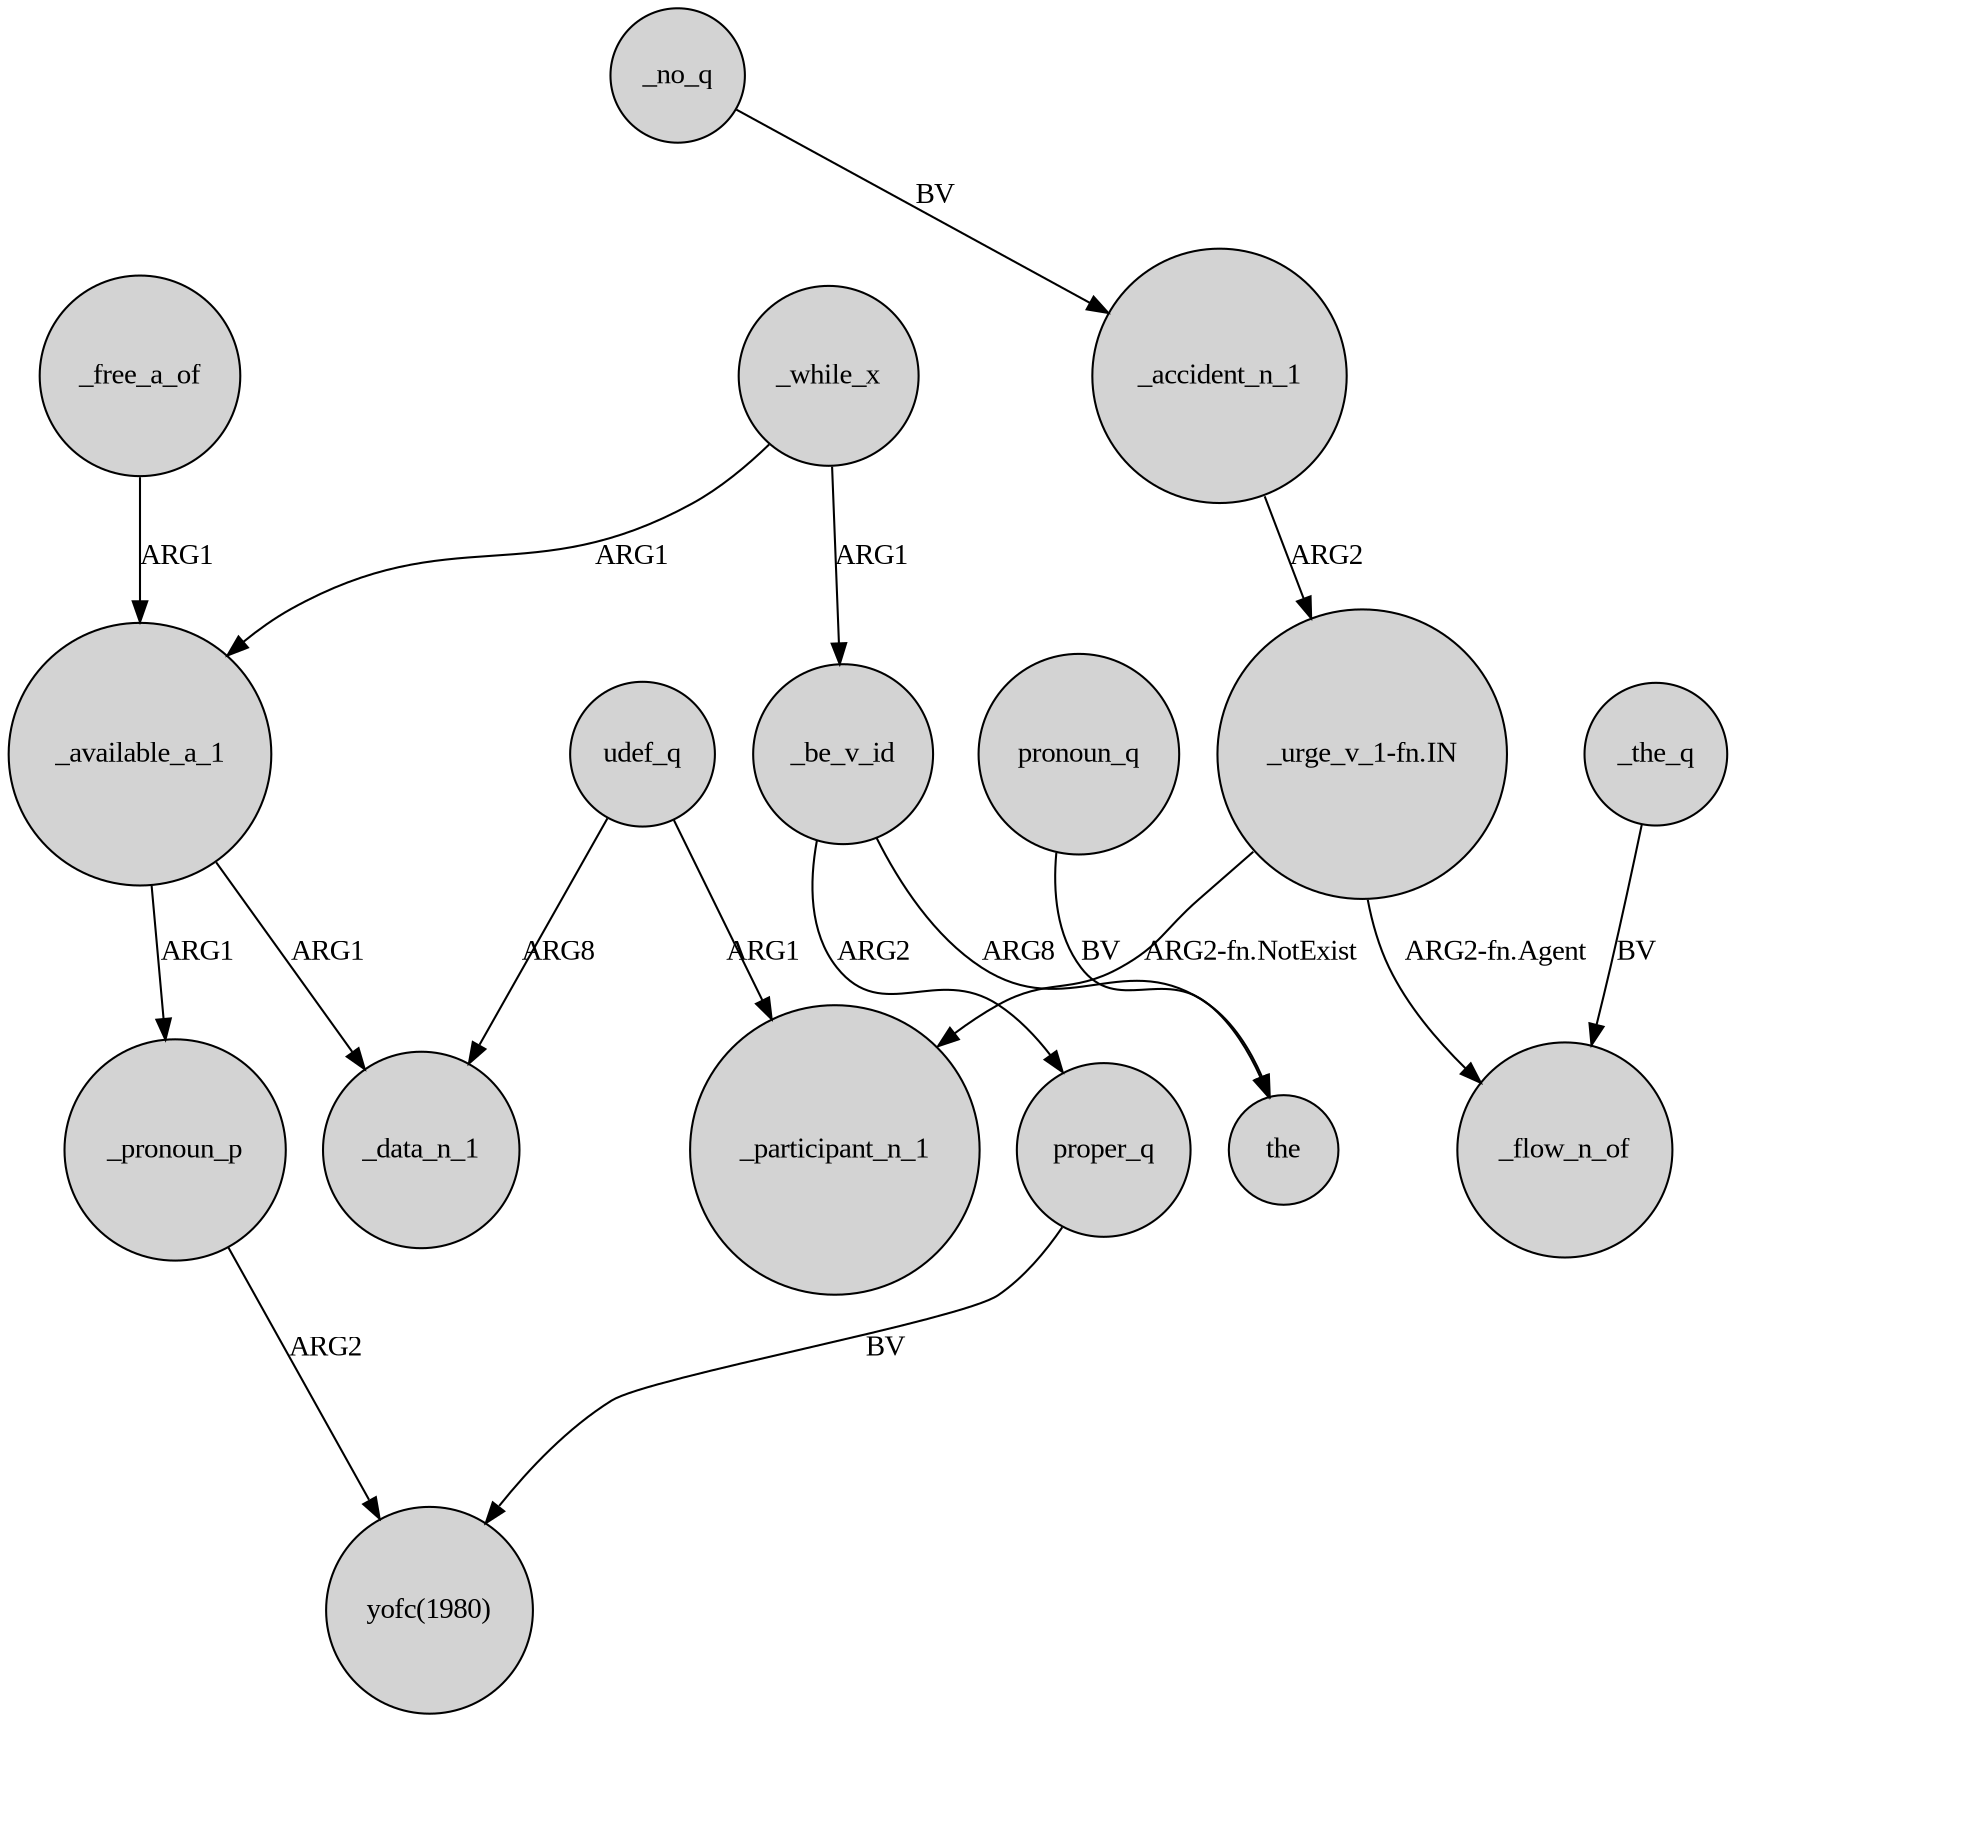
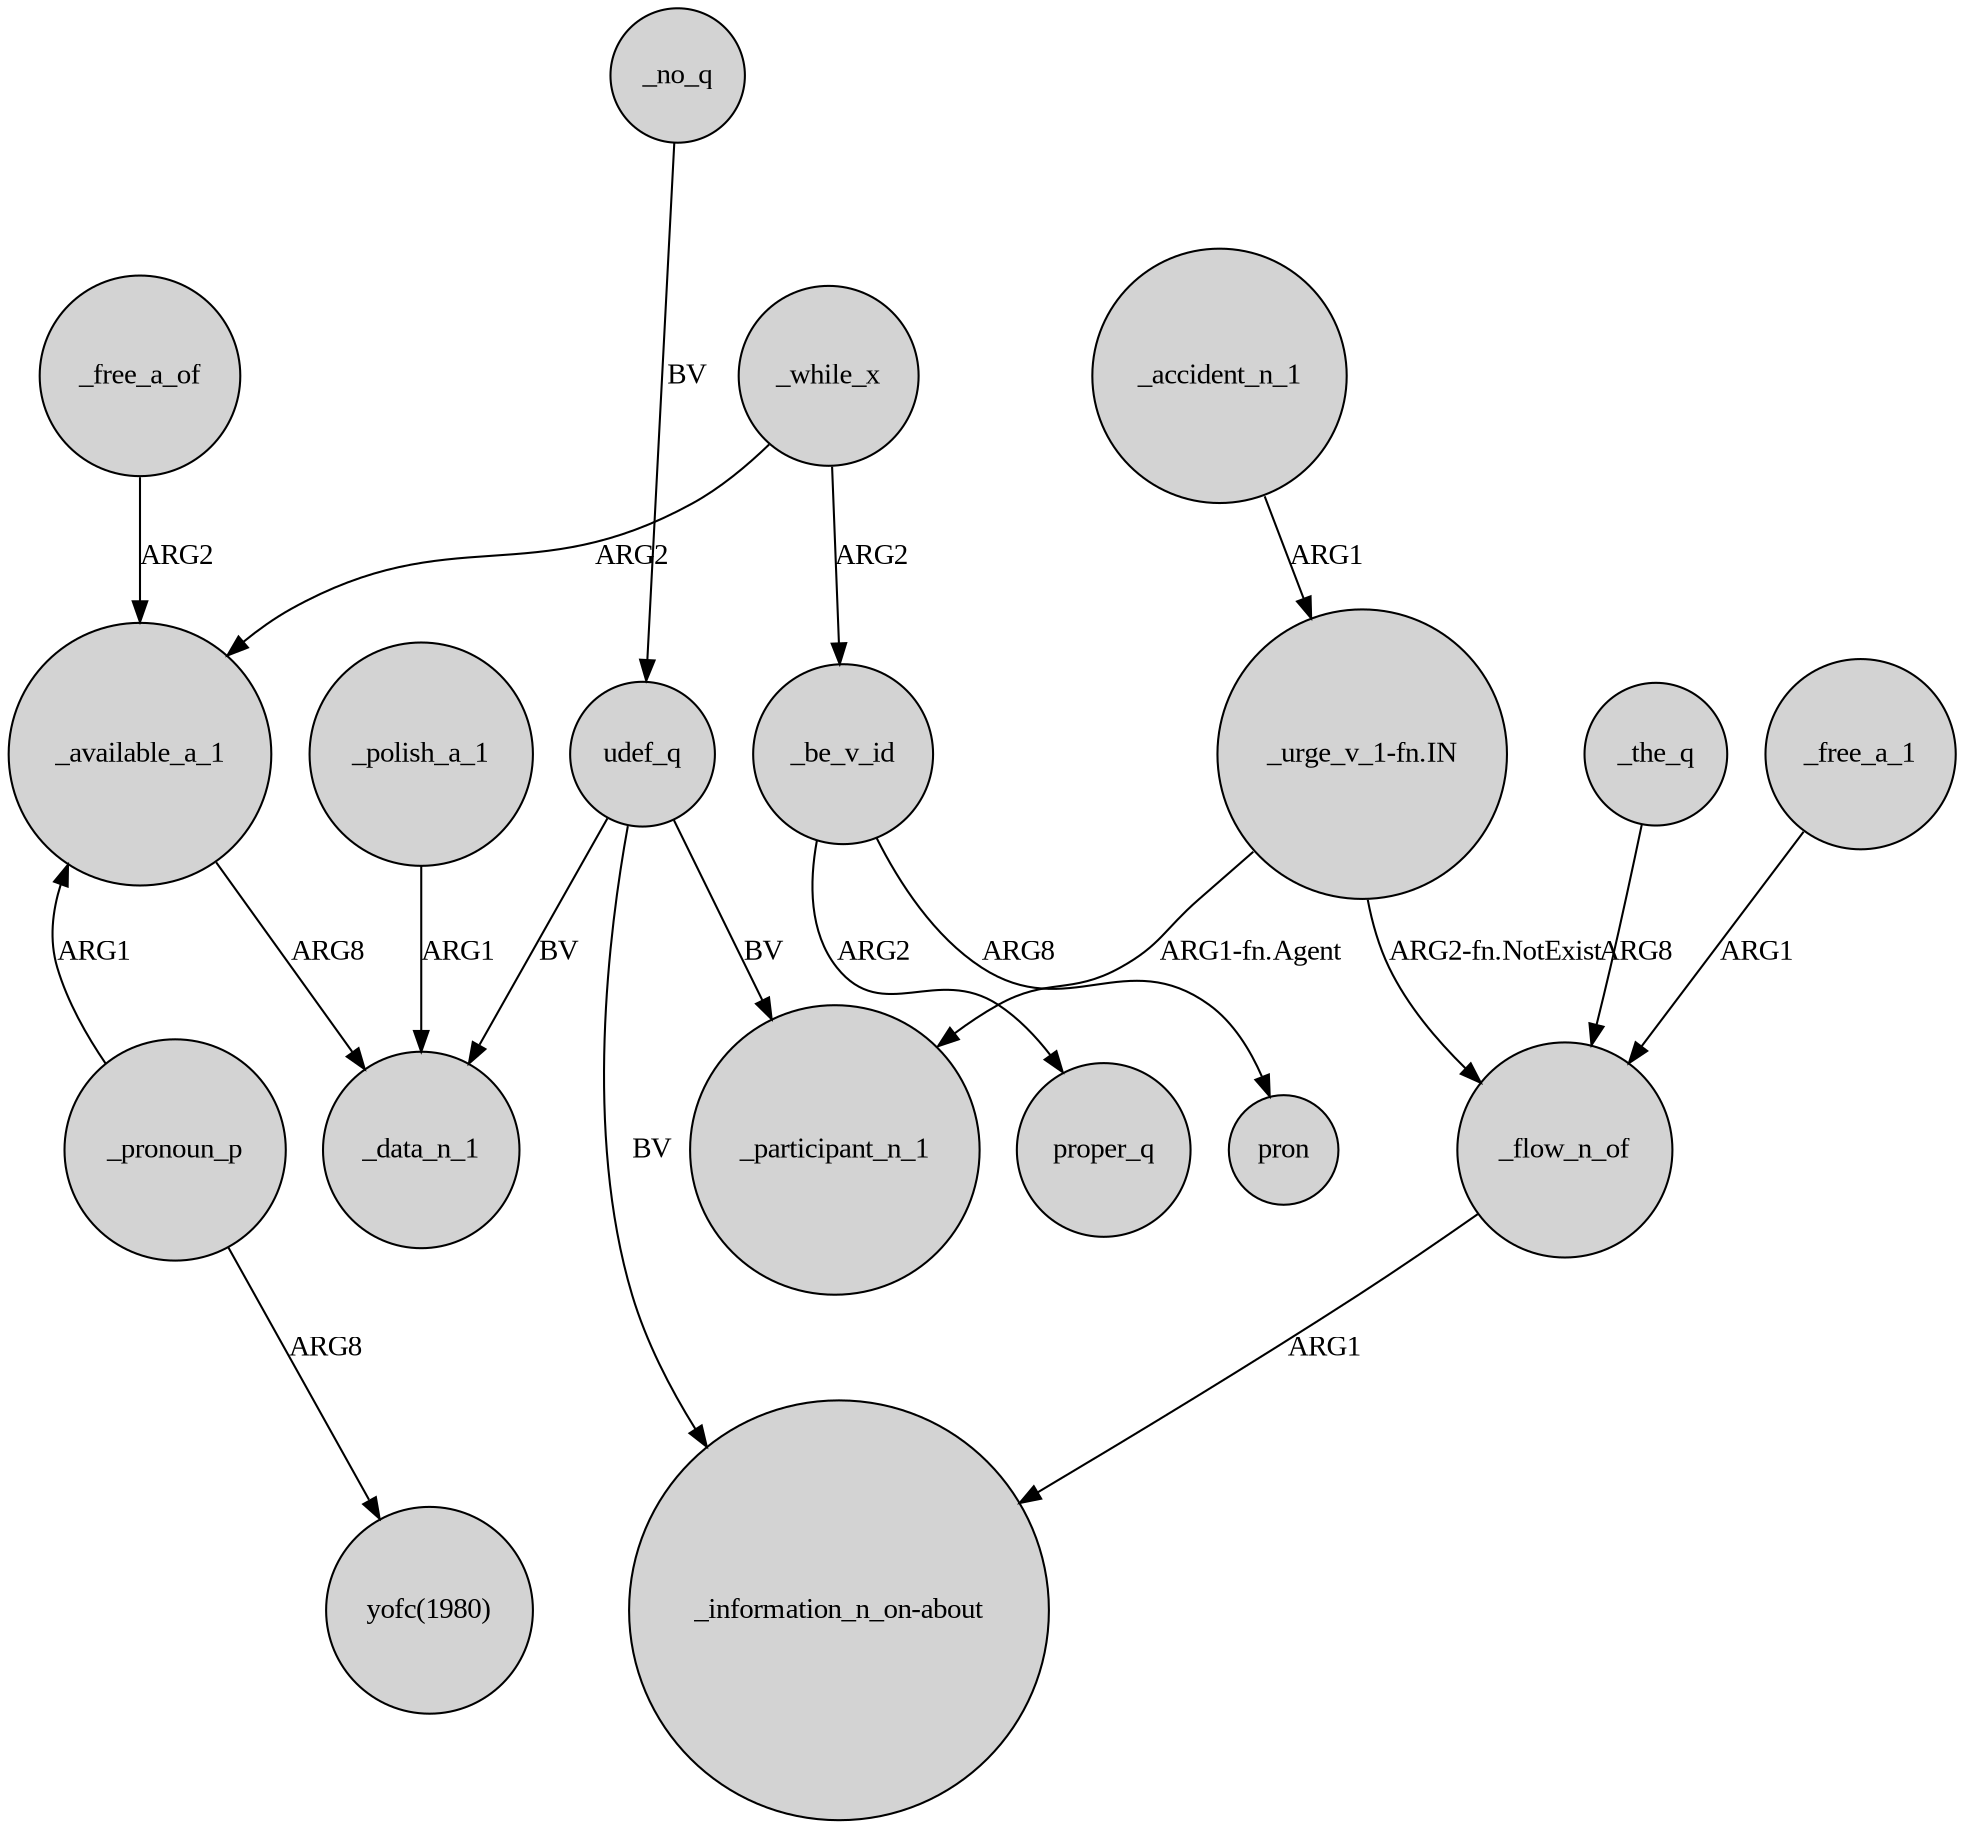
edge "_no_q" -> "_accident_n_1": now "_no_q" -> "udef_q"
edge "_free_a_of" -> "_available_a_1": label "ARG1" -> "ARG2"
edge "_while_x" -> "_available_a_1": label "ARG1" -> "ARG2"
edge "_while_x" -> "_be_v_id": label "ARG1" -> "ARG2"
edge "_accident_n_1" -> "_urge_v_1-fn.IN": label "ARG2" -> "ARG1"
node "_polish_a_1": added
node "pronoun_q": removed
node "_free_a_1": added
edge "_available_a_1" -> "_pronoun_p": reversed
edge "_available_a_1" -> "_data_n_1": label "ARG1" -> "ARG8"
edge "udef_q" -> "_data_n_1": label "ARG8" -> "BV"
edge "udef_q" -> "_participant_n_1": label "ARG1" -> "BV"
edge "_urge_v_1-fn.IN" -> "_participant_n_1": label "ARG2-fn.NotExist" -> "ARG1-fn.Agent"
edge "_urge_v_1-fn.IN" -> "_flow_n_of": label "ARG2-fn.Agent" -> "ARG2-fn.NotExist"
edge "_the_q" -> "_flow_n_of": label "BV" -> "ARG8"
node "the": label "the" -> "pron"
edge "_pronoun_p" -> "yofc(1980)": label "ARG2" -> "ARG8"
edge "proper_q" -> "yofc(1980)": removed, label "BV"
node "_information_n_on-about": added
